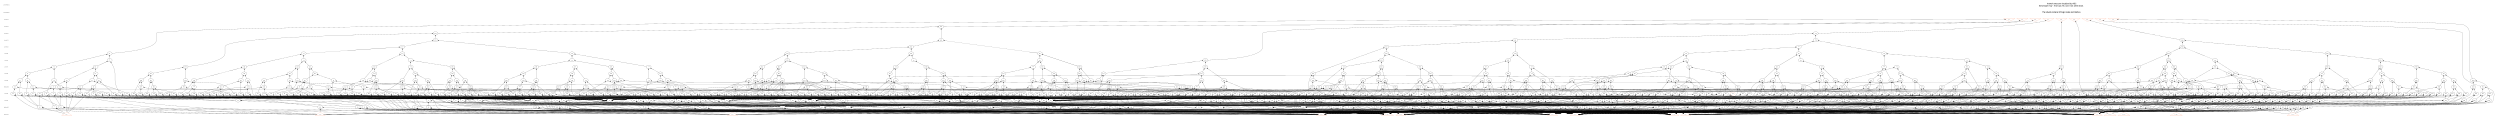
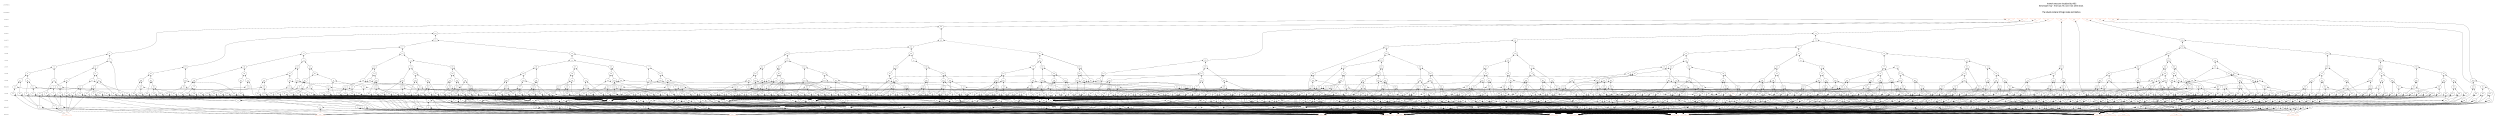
node "131": removed
node "133": removed
